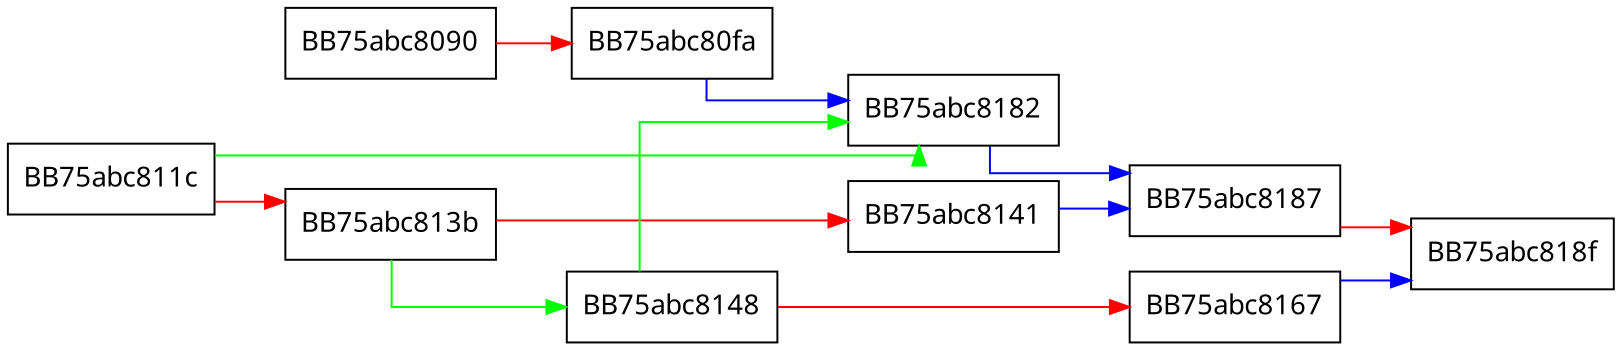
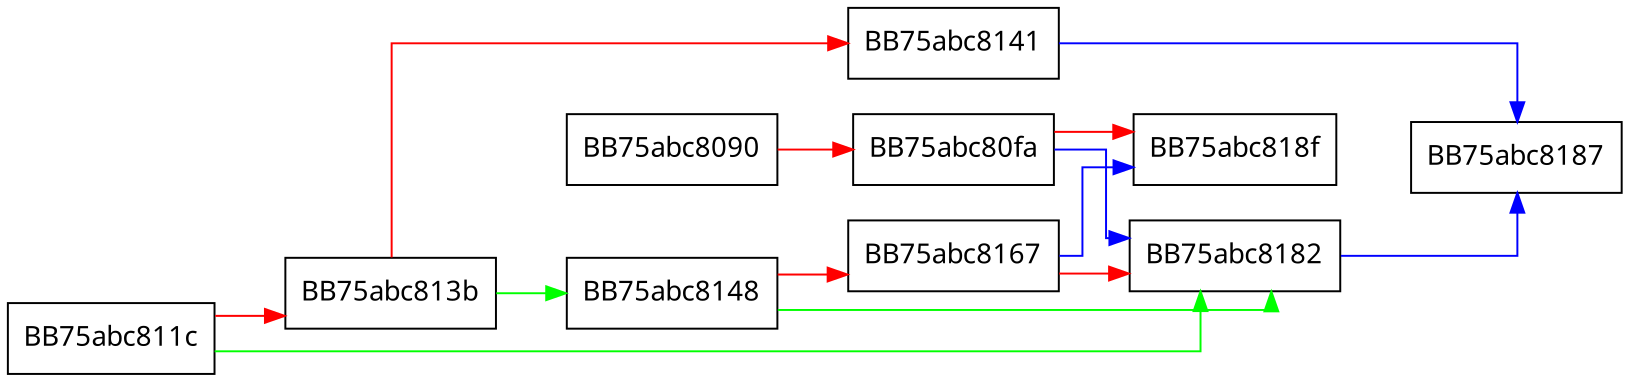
edge "BB75abc8187" -> "BB75abc818f": now "BB75abc80fa" -> "BB75abc818f"
edge "BB75abc8167" -> "BB75abc8182": added
